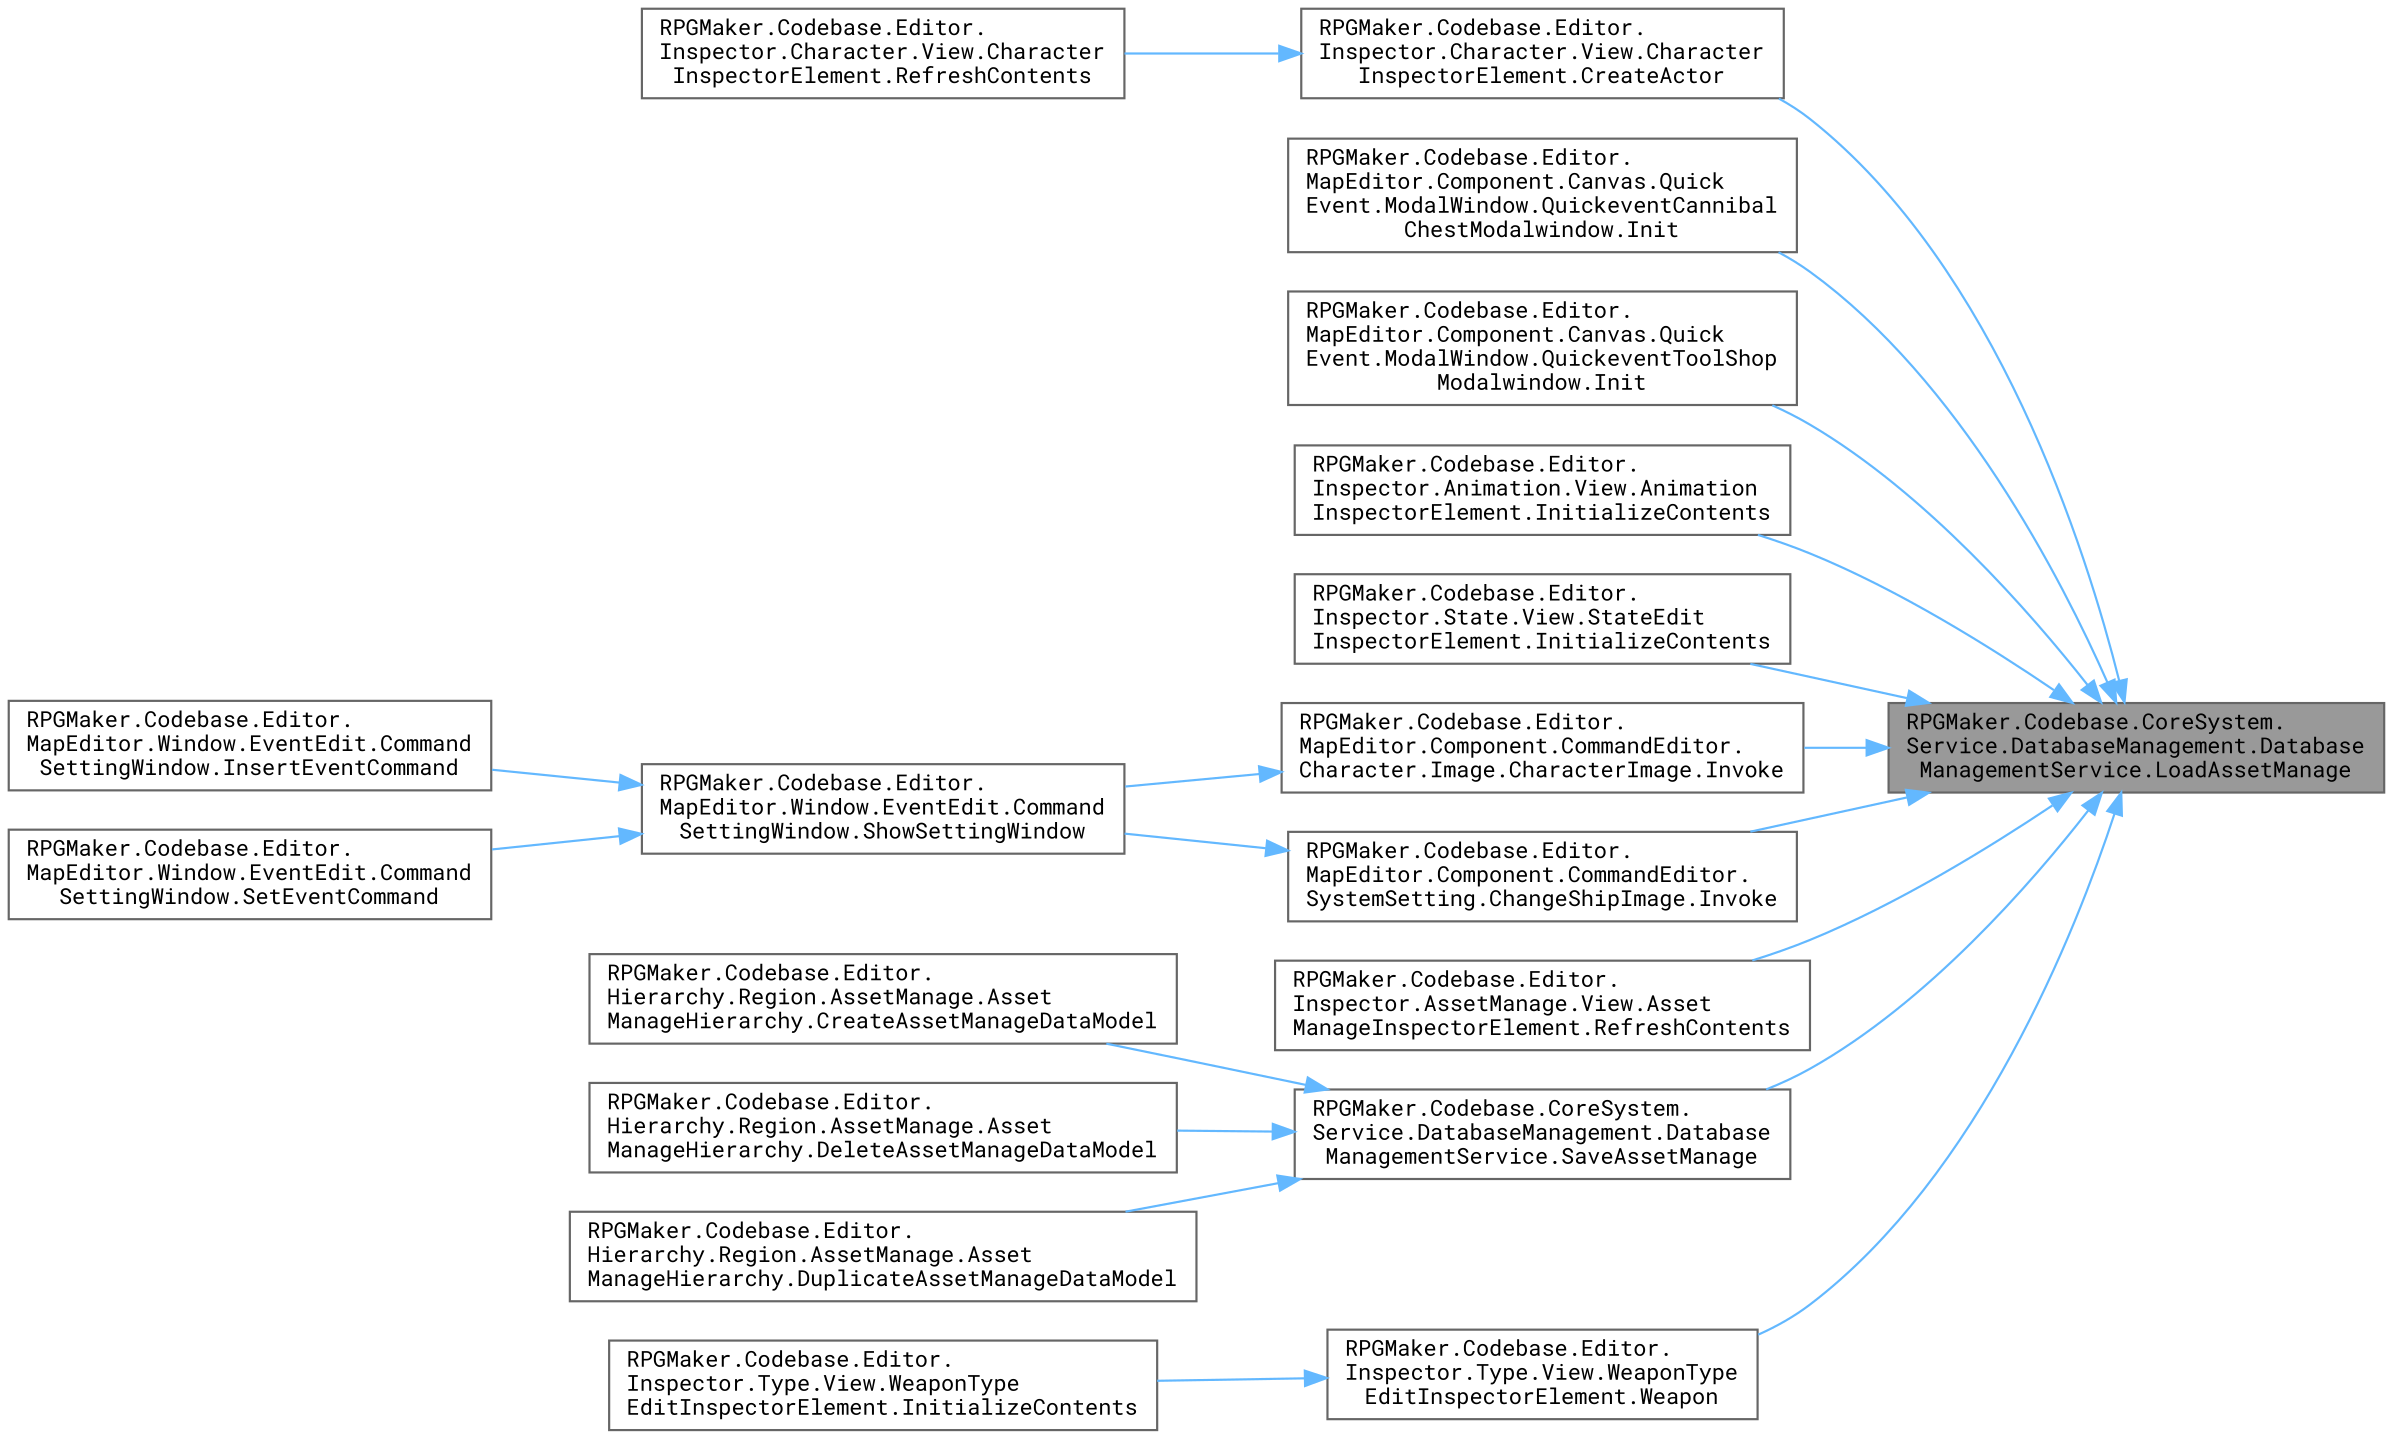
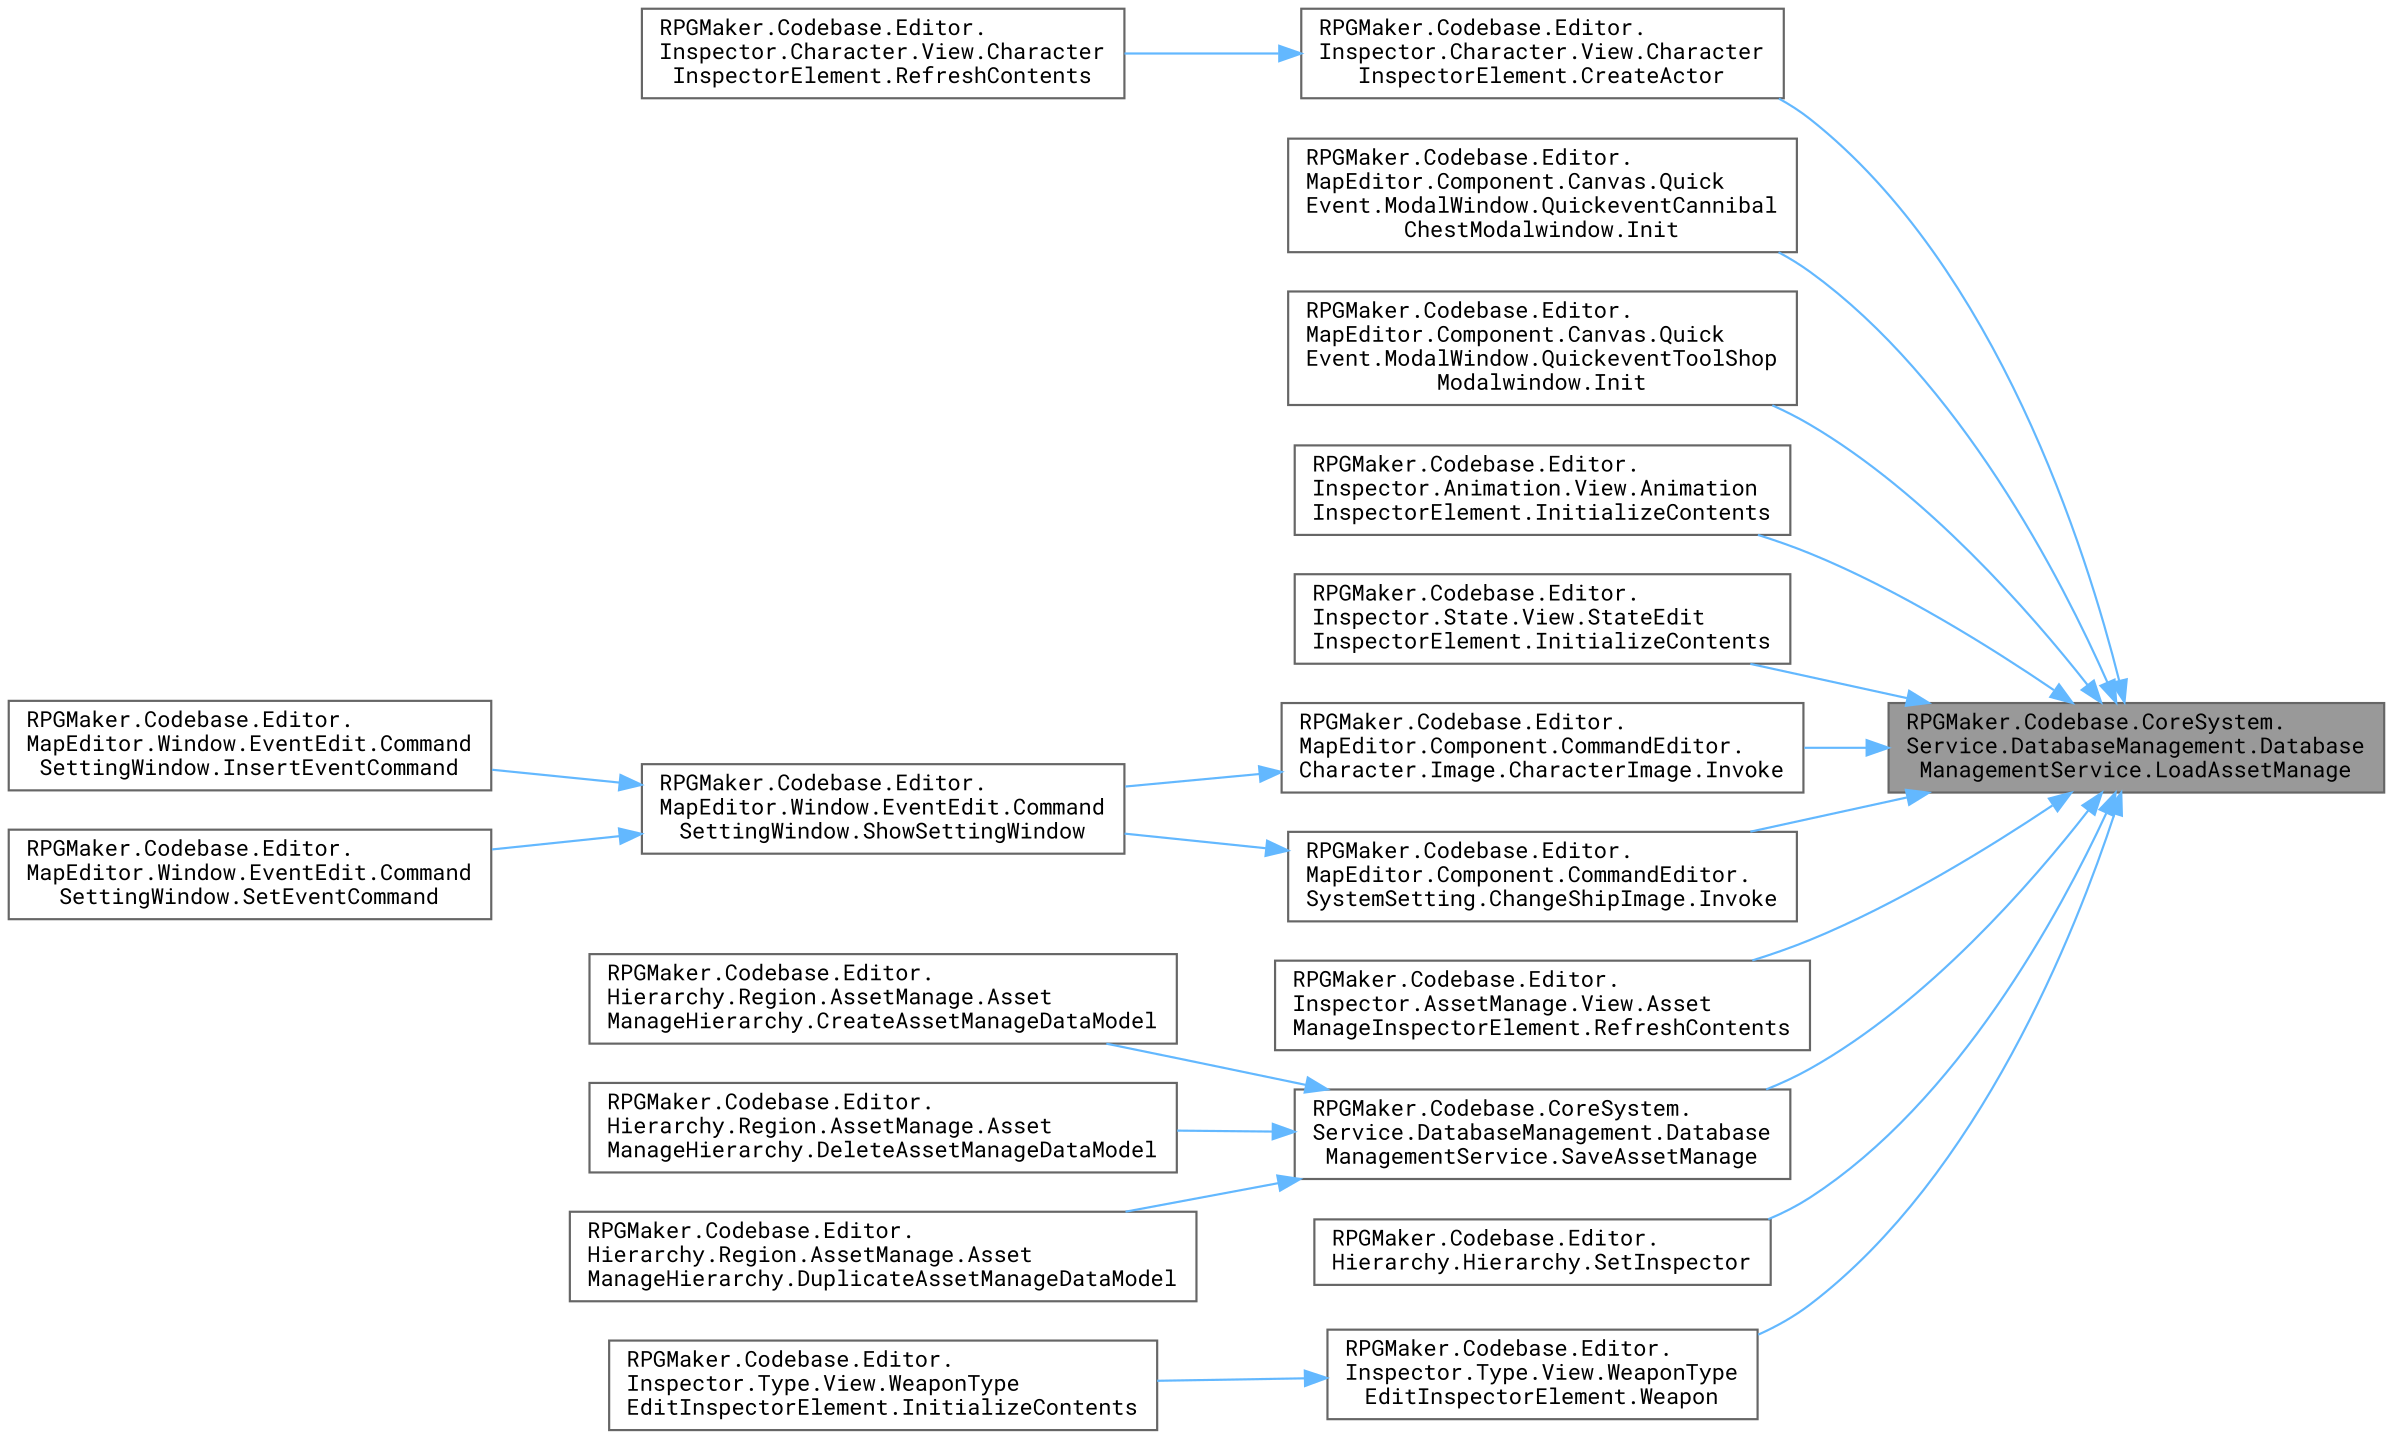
node "RPGMaker.Codebase.Editor. Hierarchy.Hierarchy.SetInspector": added
